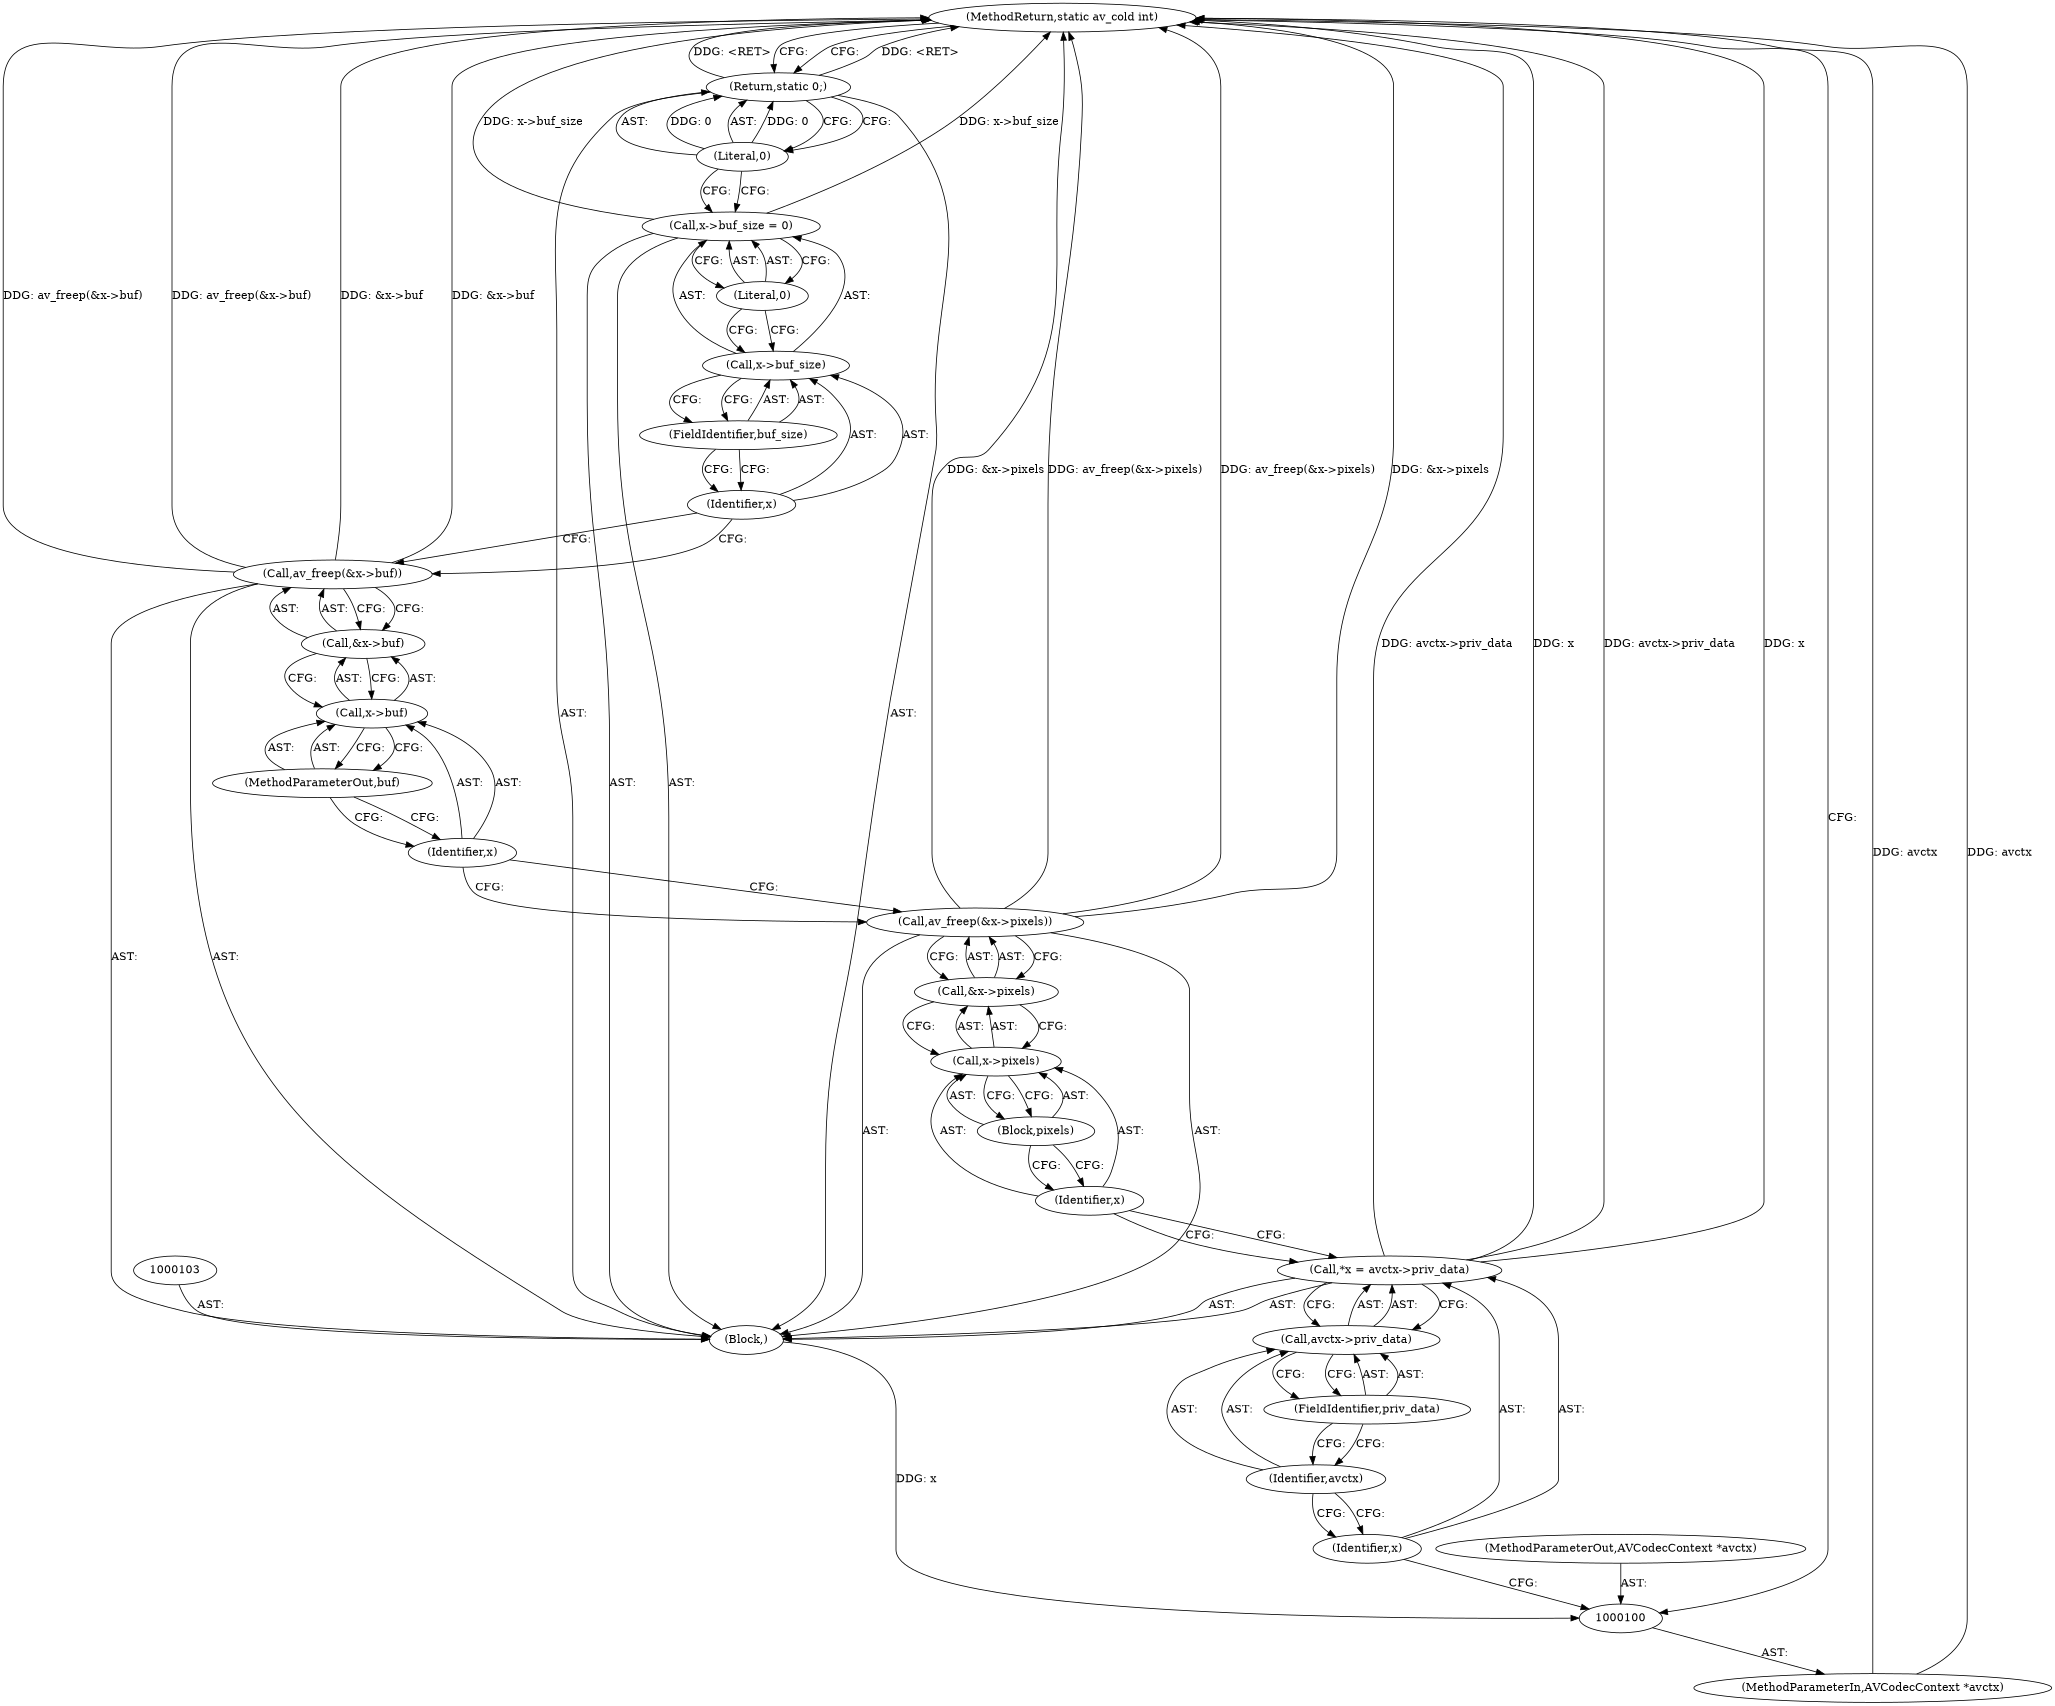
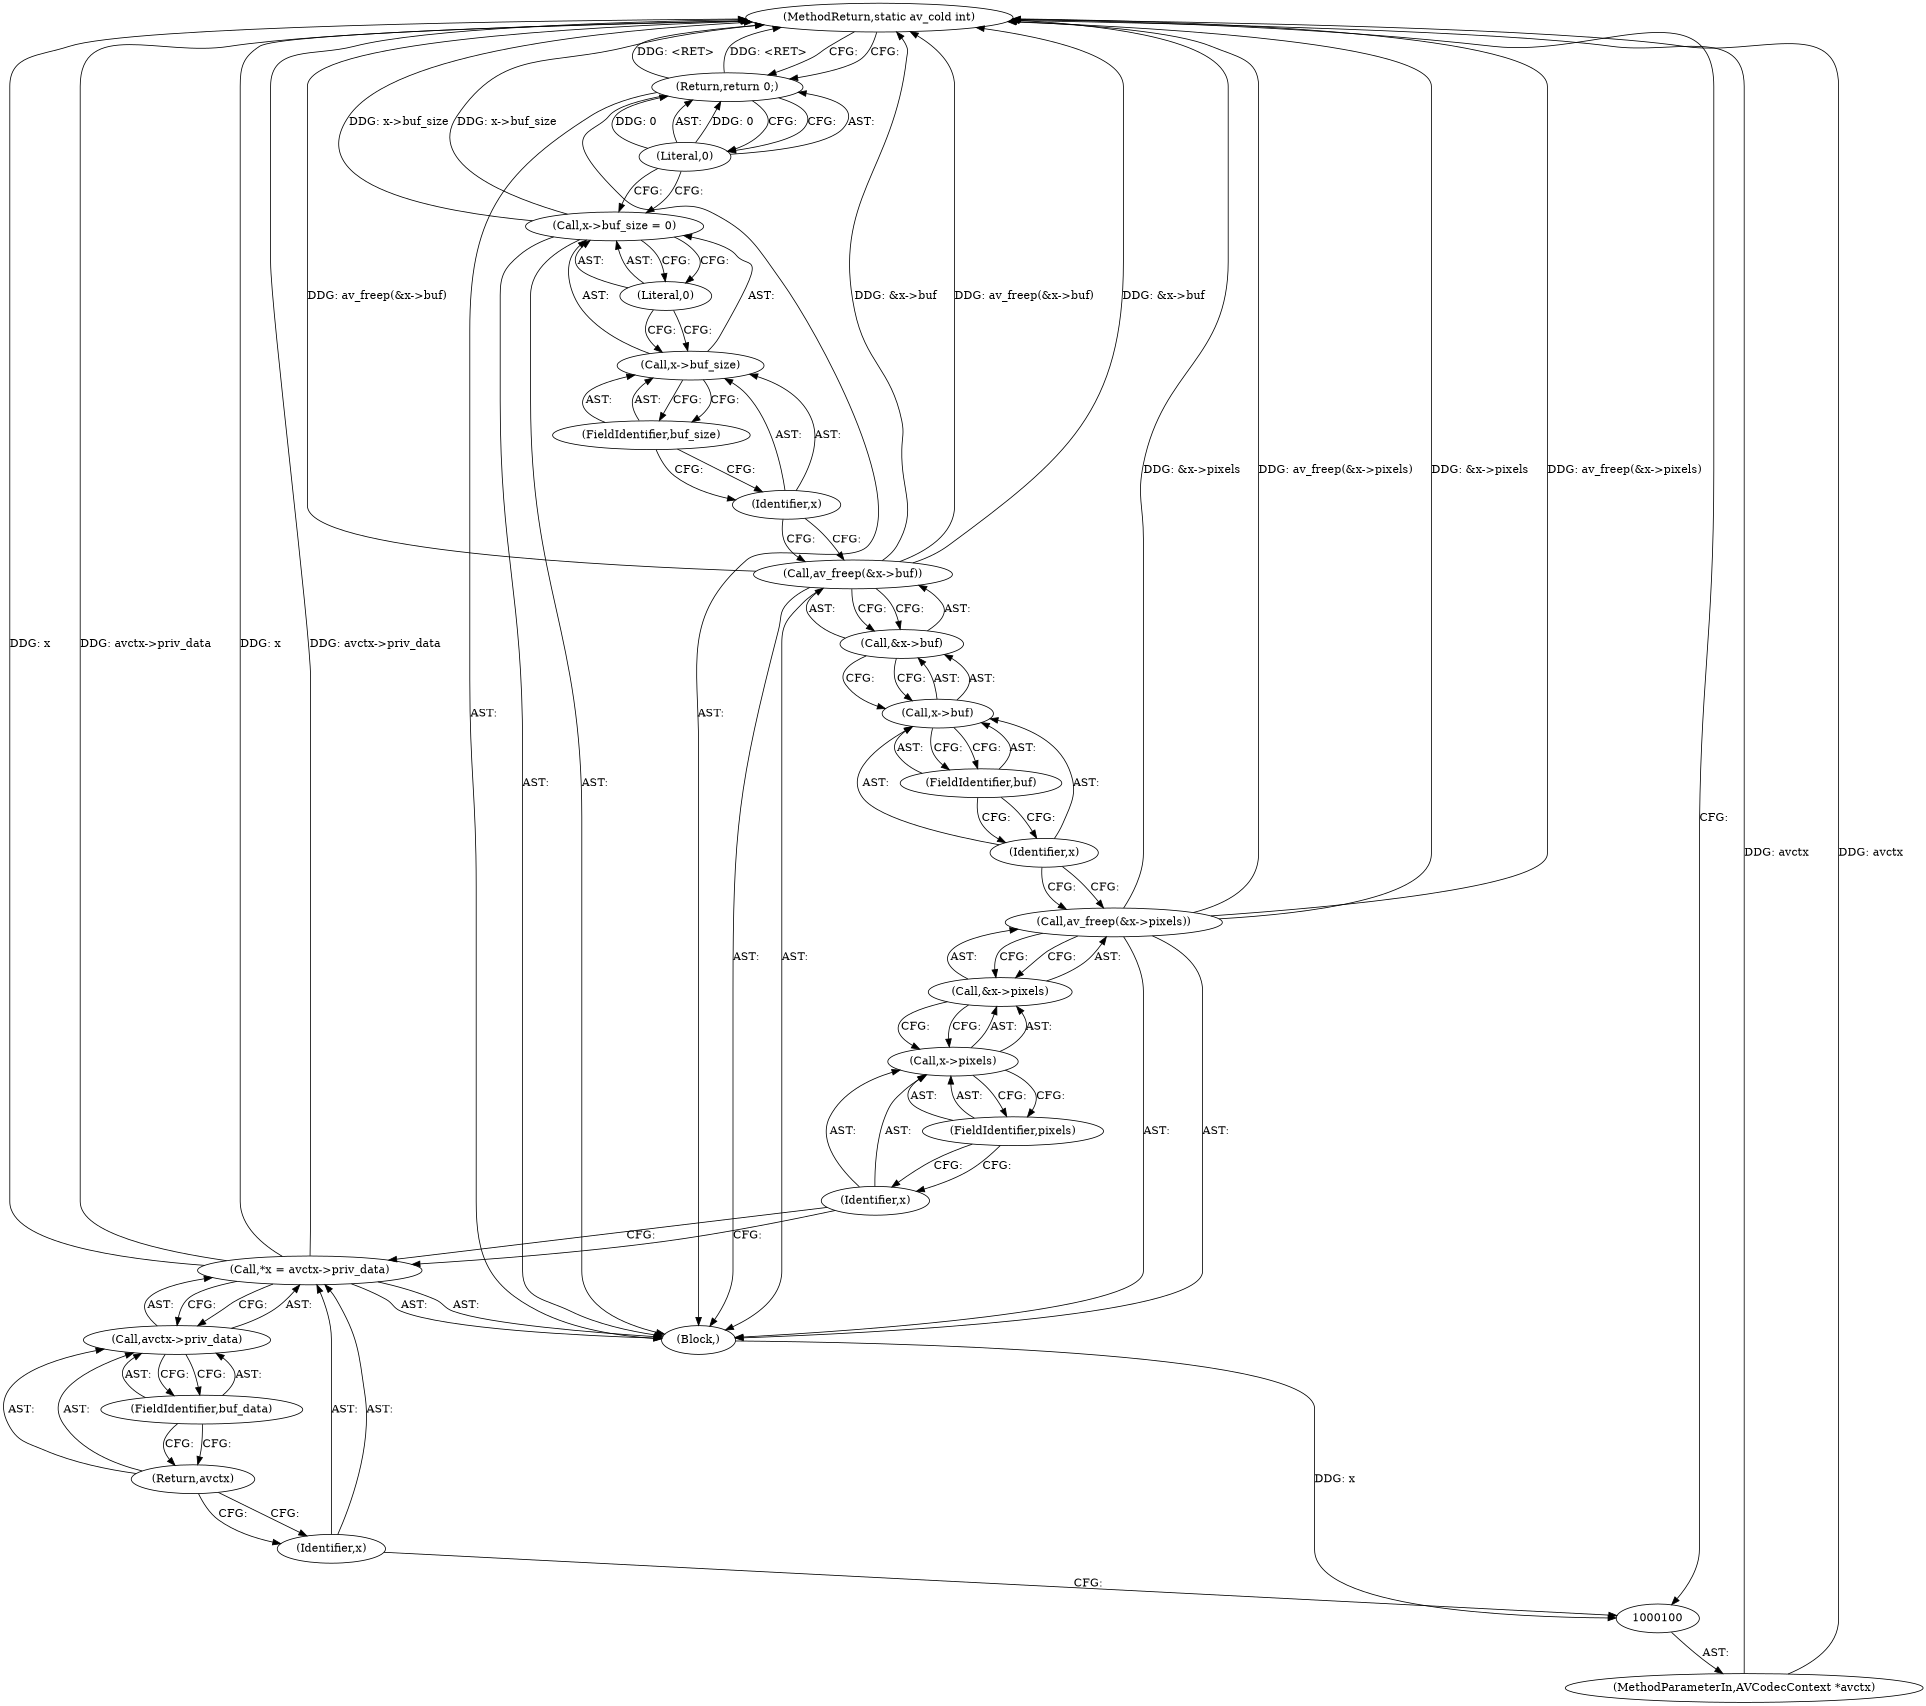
node "(Return,static 0;)": label "(Return,static 0;)" -> "(Return,return 0;)"
node "(MethodParameterOut,buf)": label "(MethodParameterOut,buf)" -> "(FieldIdentifier,buf)"
node "(Block,pixels)": label "(Block,pixels)" -> "(FieldIdentifier,pixels)"
node "1000103": removed
node "(FieldIdentifier,priv_data)": label "(FieldIdentifier,priv_data)" -> "(FieldIdentifier,buf_data)"
node "(Identifier,avctx)": label "(Identifier,avctx)" -> "(Return,avctx)"
node "(MethodParameterOut,AVCodecContext *avctx)": removed
